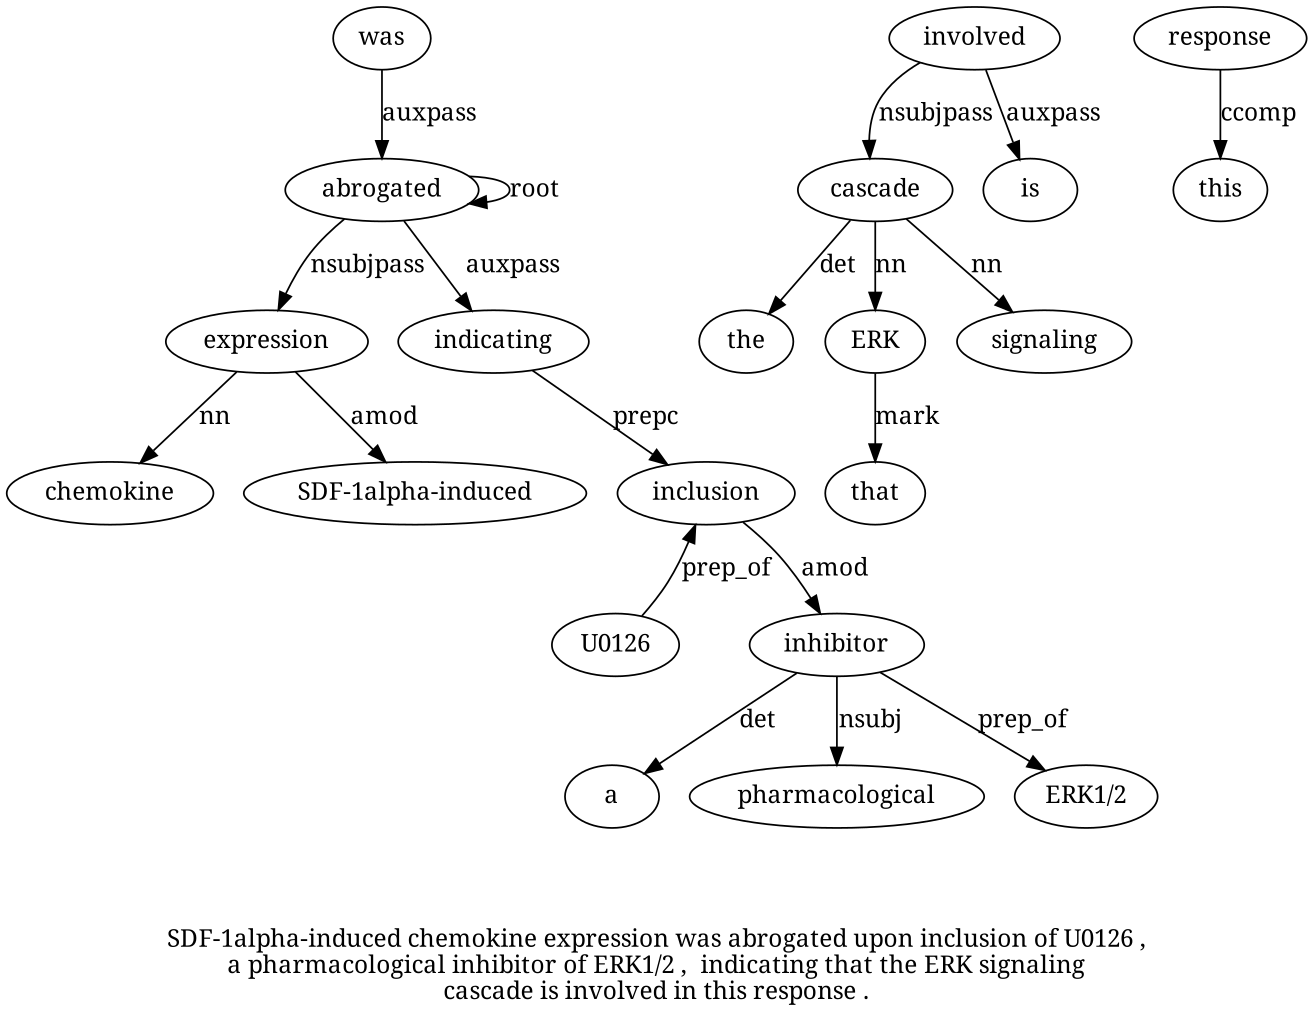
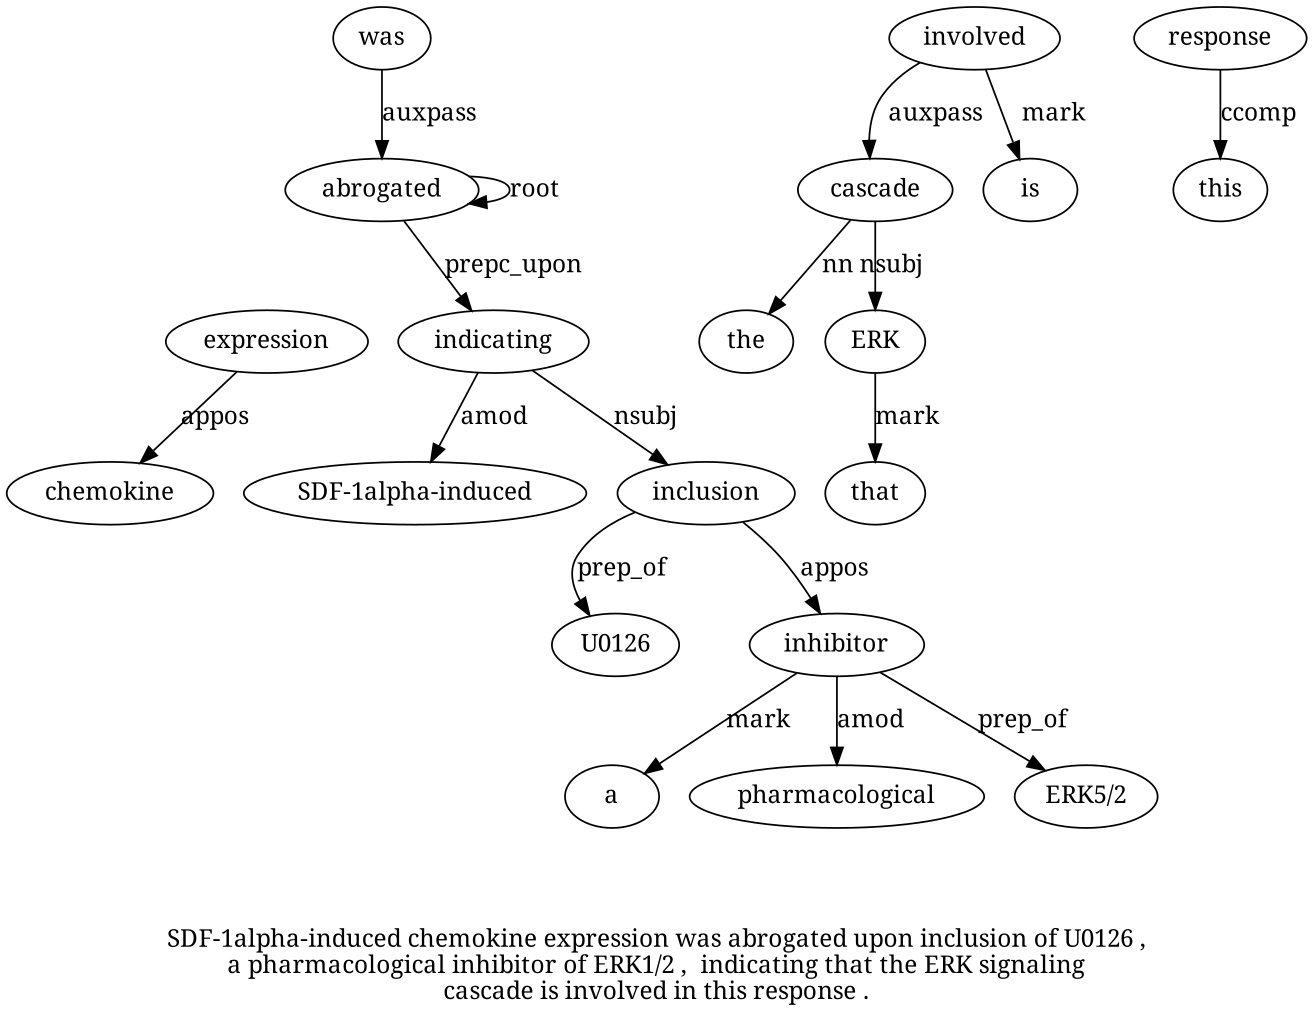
edge "involved" -> "cascade": label "nsubjpass" -> "auxpass"
edge "involved" -> "is": label "auxpass" -> "mark"
edge "abrogated" -> "expression": removed, label "nsubjpass"
edge "abrogated" -> "indicating": label "auxpass" -> "prepc_upon"
edge "cascade" -> "the": label "det" -> "nn"
edge "cascade" -> "ERK": label "nn" -> "nsubj"
node "signaling": removed
edge "expression" -> "SDF-1alpha-induced": now "indicating" -> "SDF-1alpha-induced"
edge "expression" -> "chemokine": label "nn" -> "appos"
edge "indicating" -> "inclusion": label "prepc" -> "nsubj"
edge "inclusion" -> "inhibitor": label "amod" -> "appos"
edge "U0126" -> "inclusion": reversed
edge "inhibitor" -> "a": label "det" -> "mark"
edge "inhibitor" -> "pharmacological": label "nsubj" -> "amod"
node "ERK1/2": label "ERK1/2" -> "ERK5/2"
